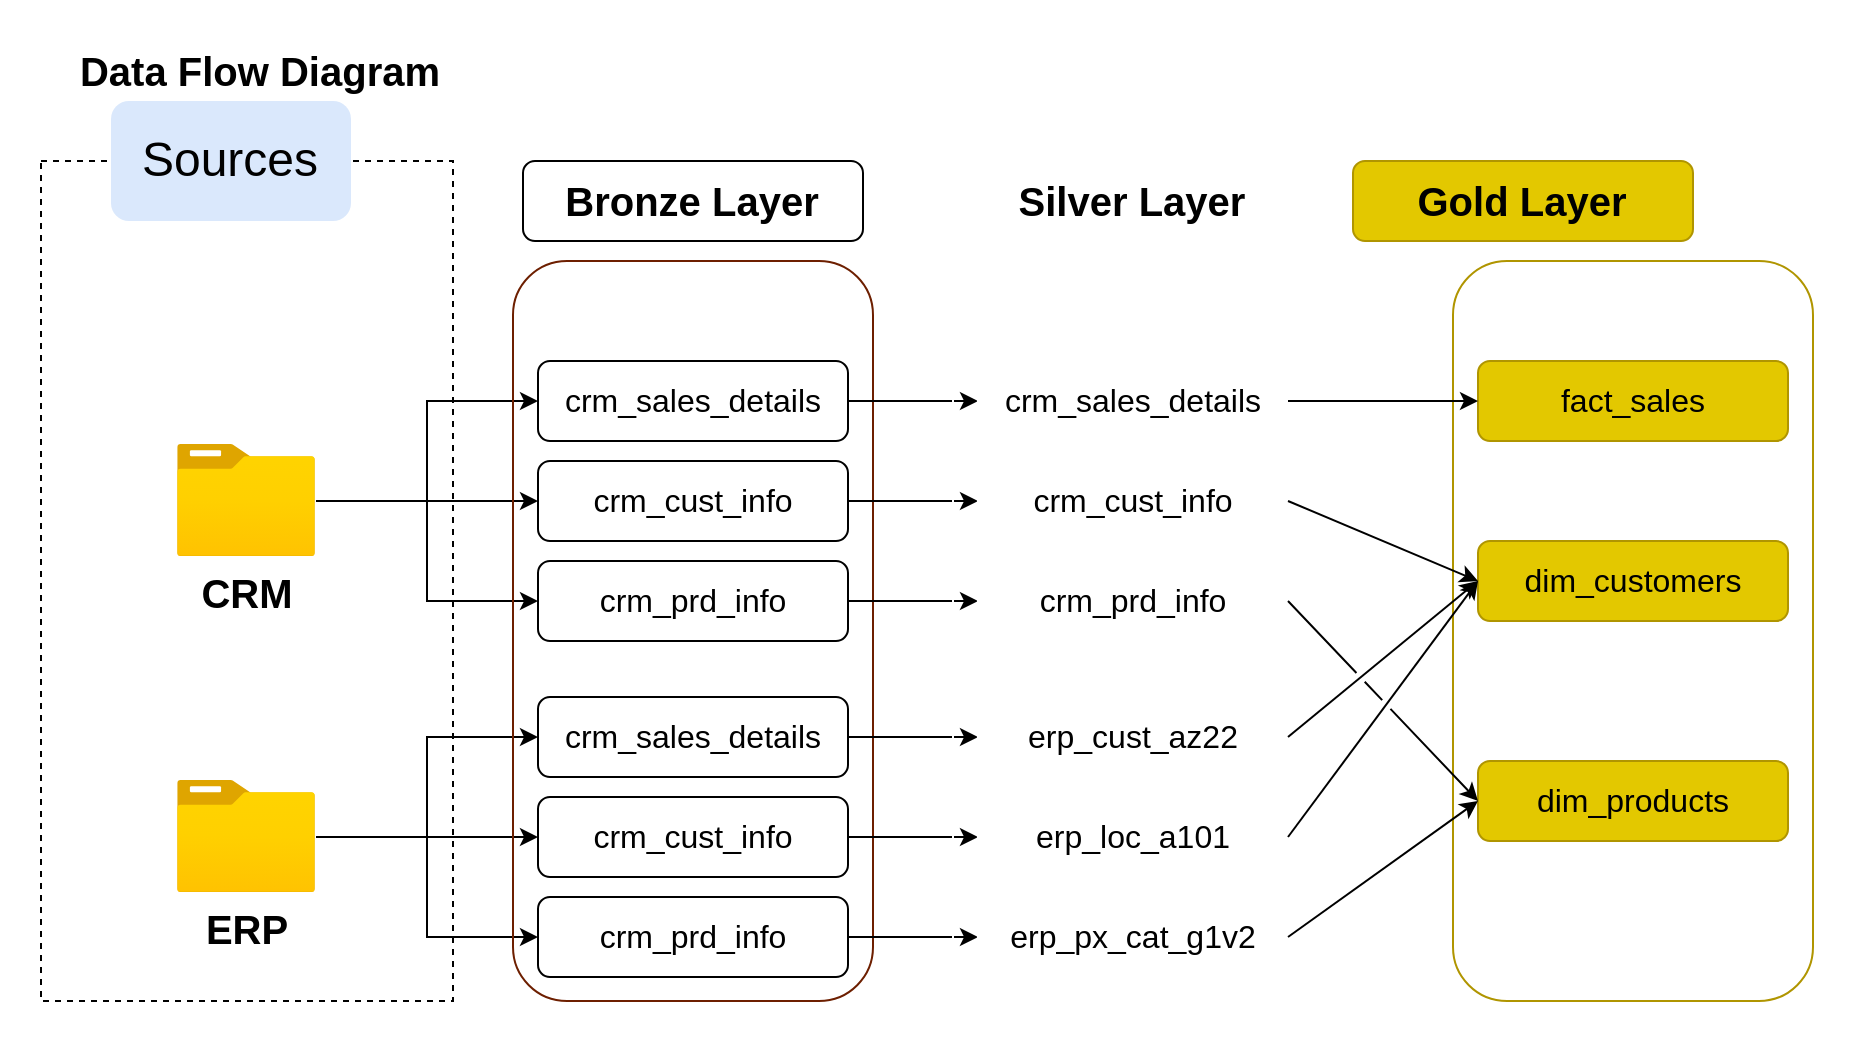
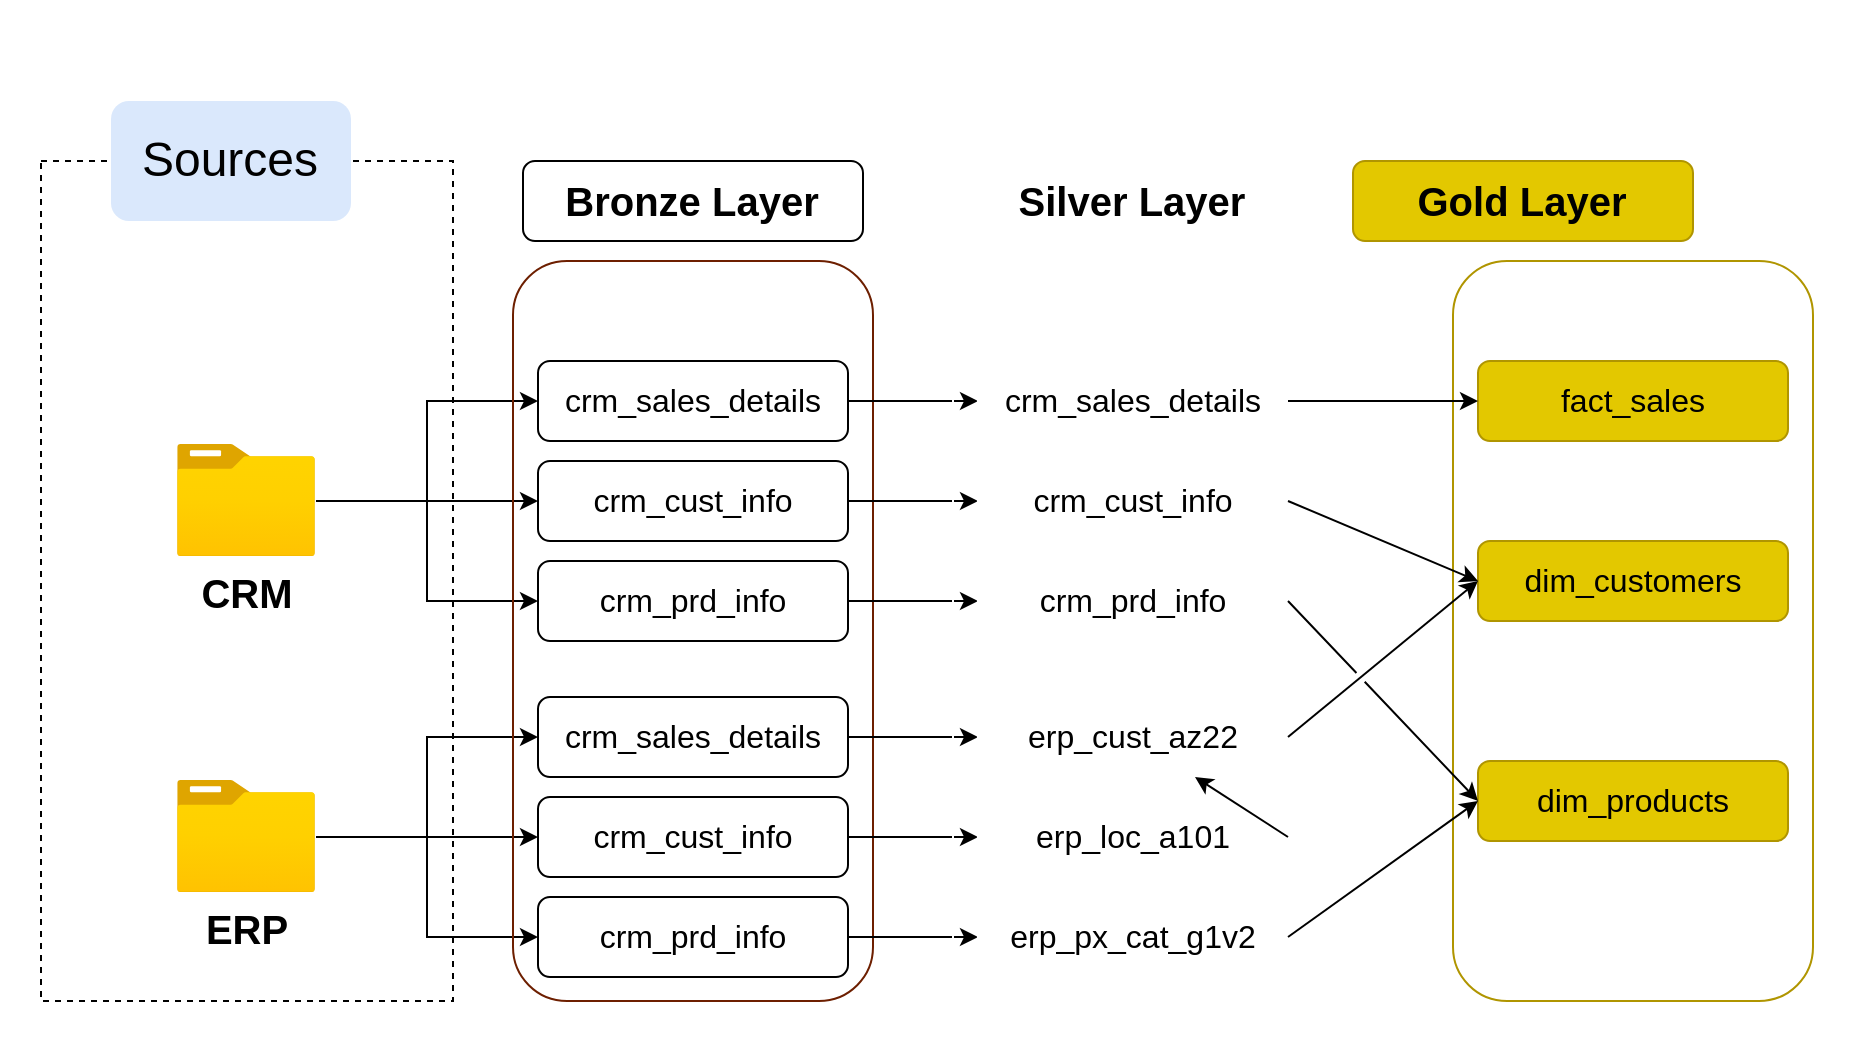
node "Data Flow Diagram": removed
edge "erp_loc_a101" -> "dim_customers": now "erp_loc_a101" -> "erp_cust_az22"
